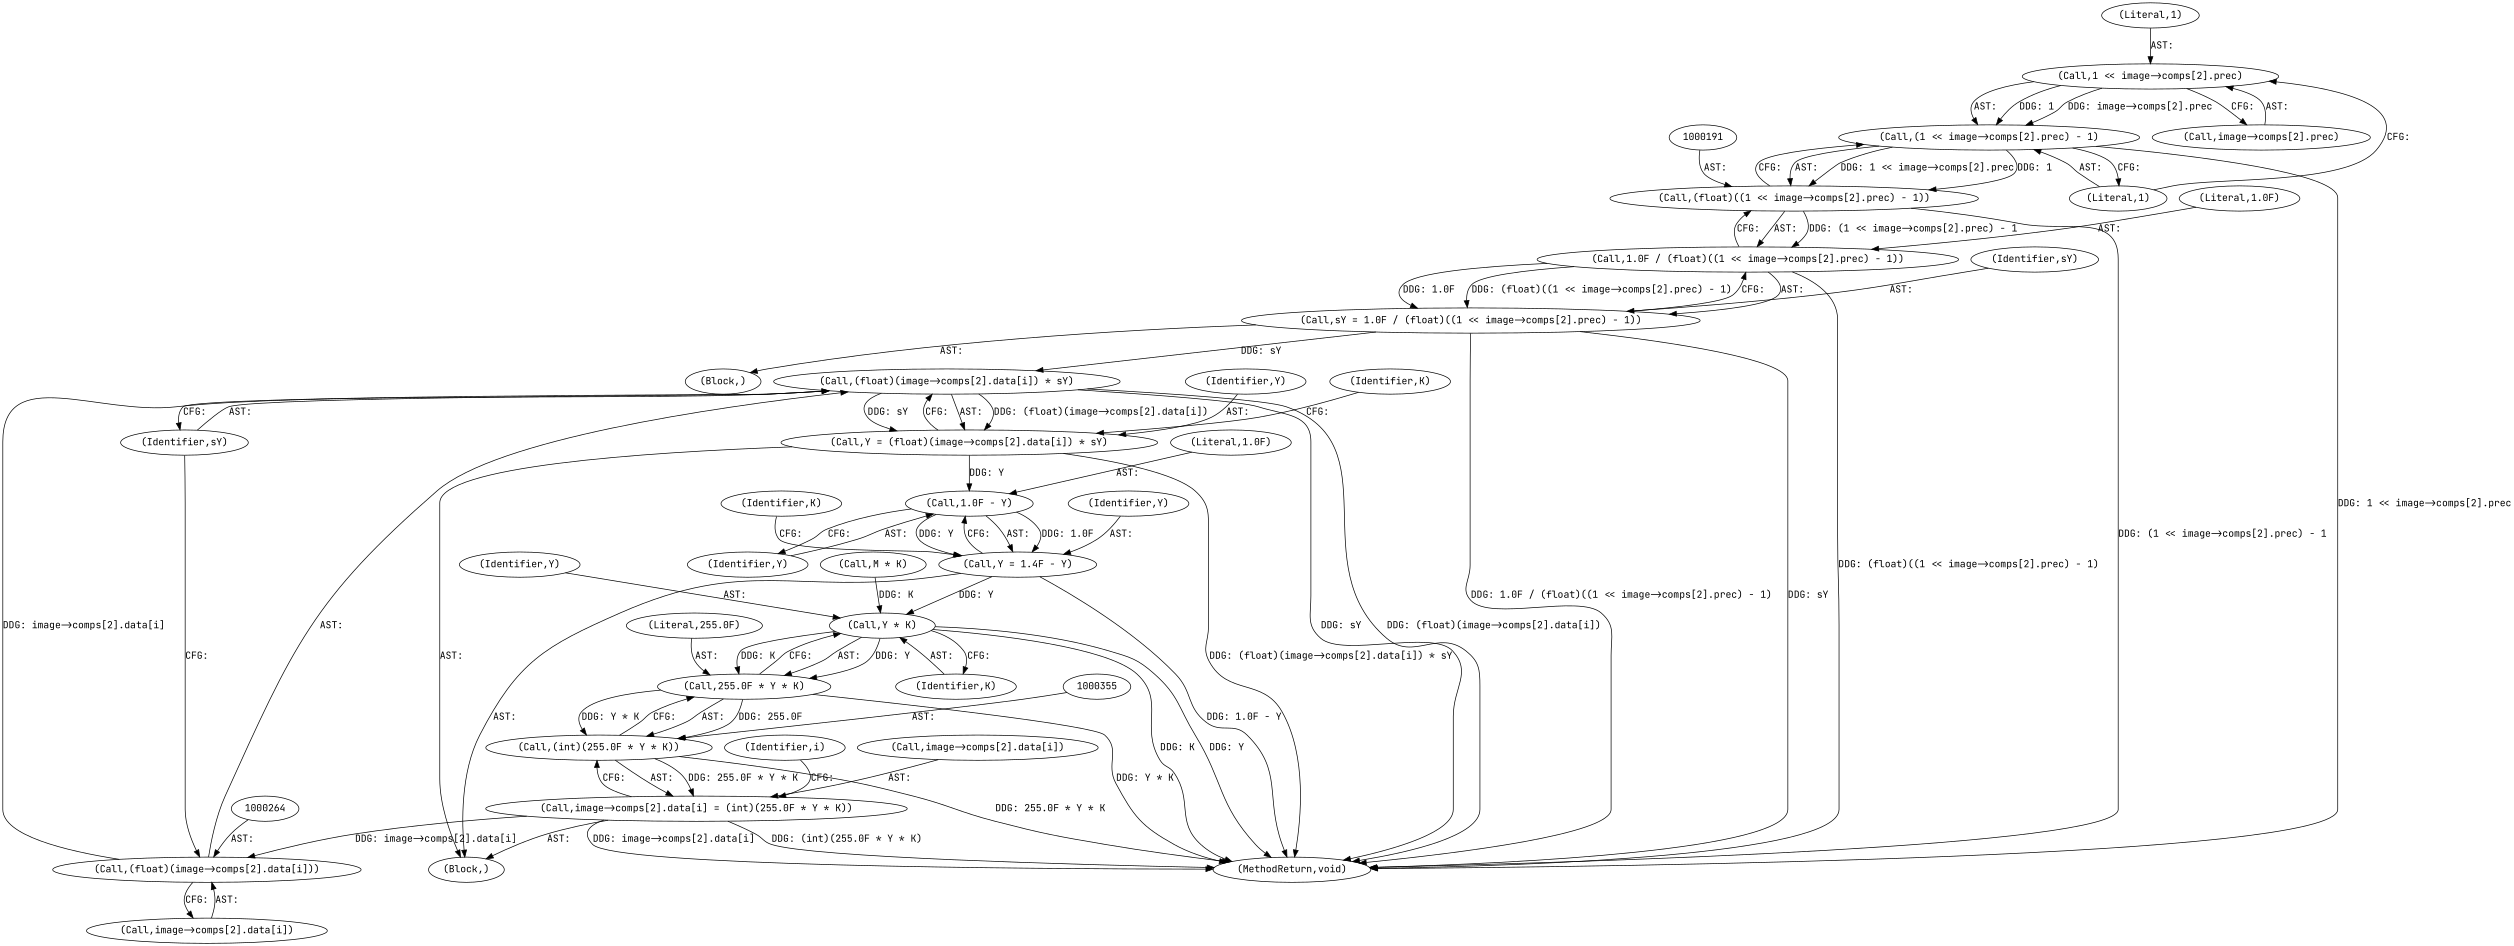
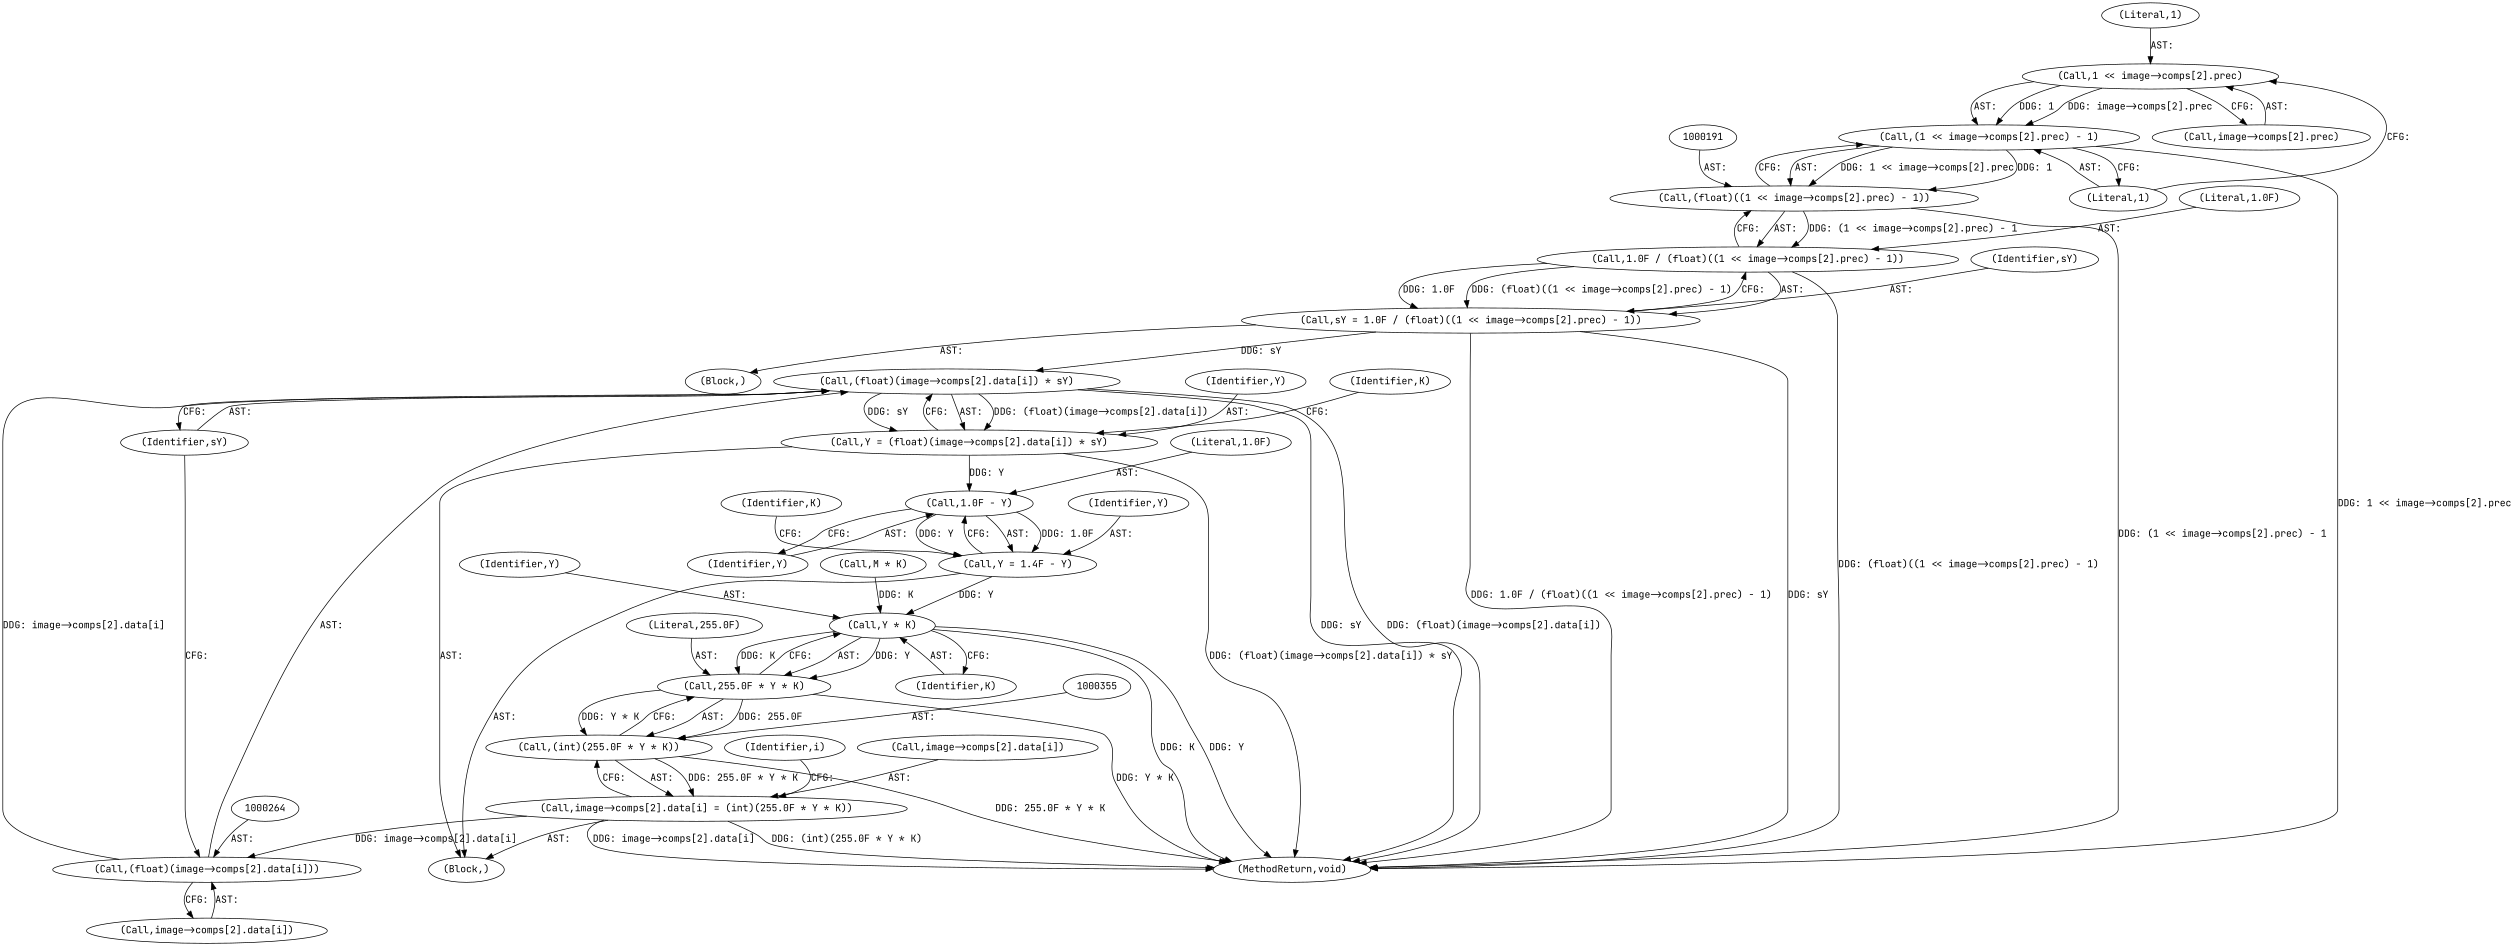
edge "(Call,Y = 1.4F - Y)" -> "(MethodReturn,void)": removed, label "DDG: 1.0F - Y"
